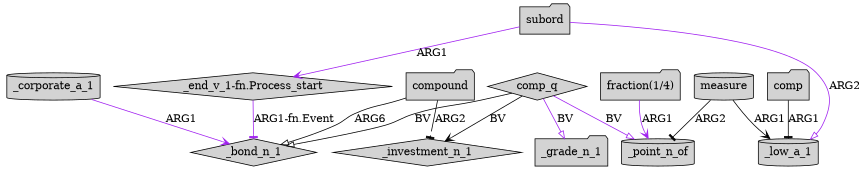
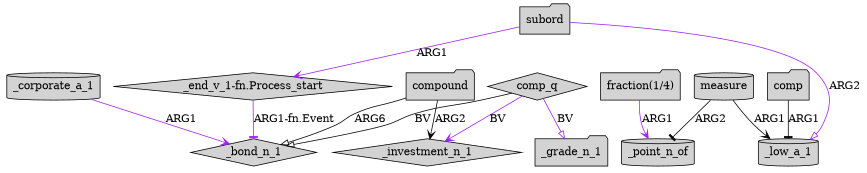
edge "compound" -> "_investment_n_1": arrowhead tee -> vee
edge "comp_q" -> "_point_n_of": removed, label "BV"
edge "comp_q" -> "_investment_n_1": color black -> purple
